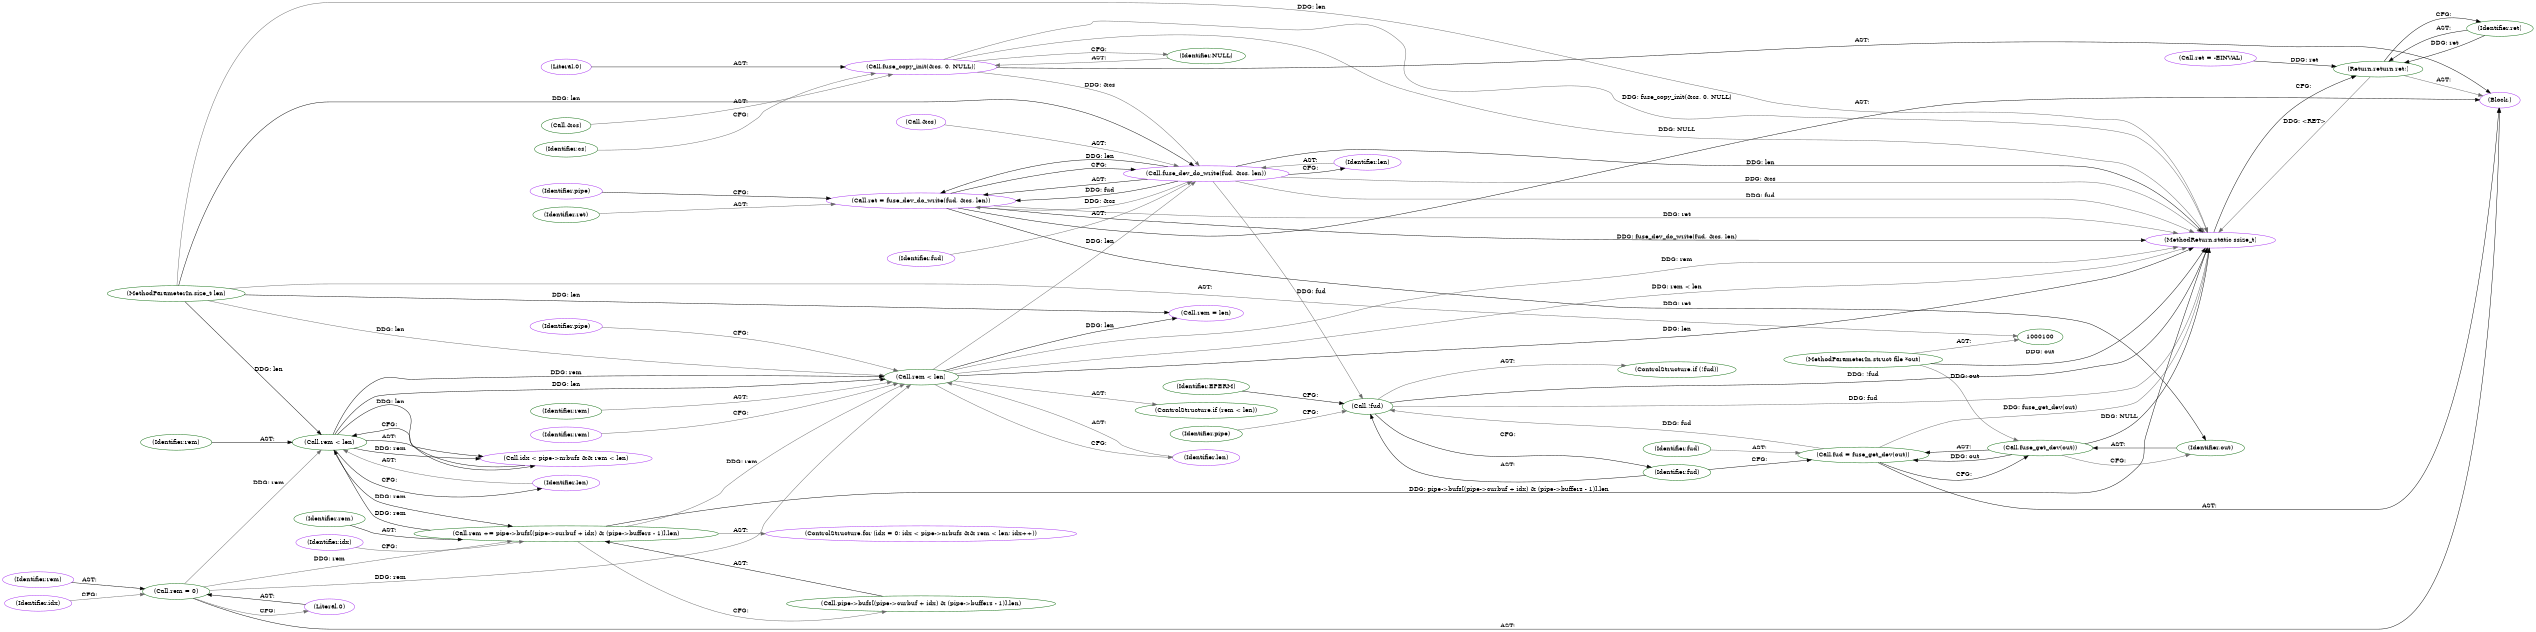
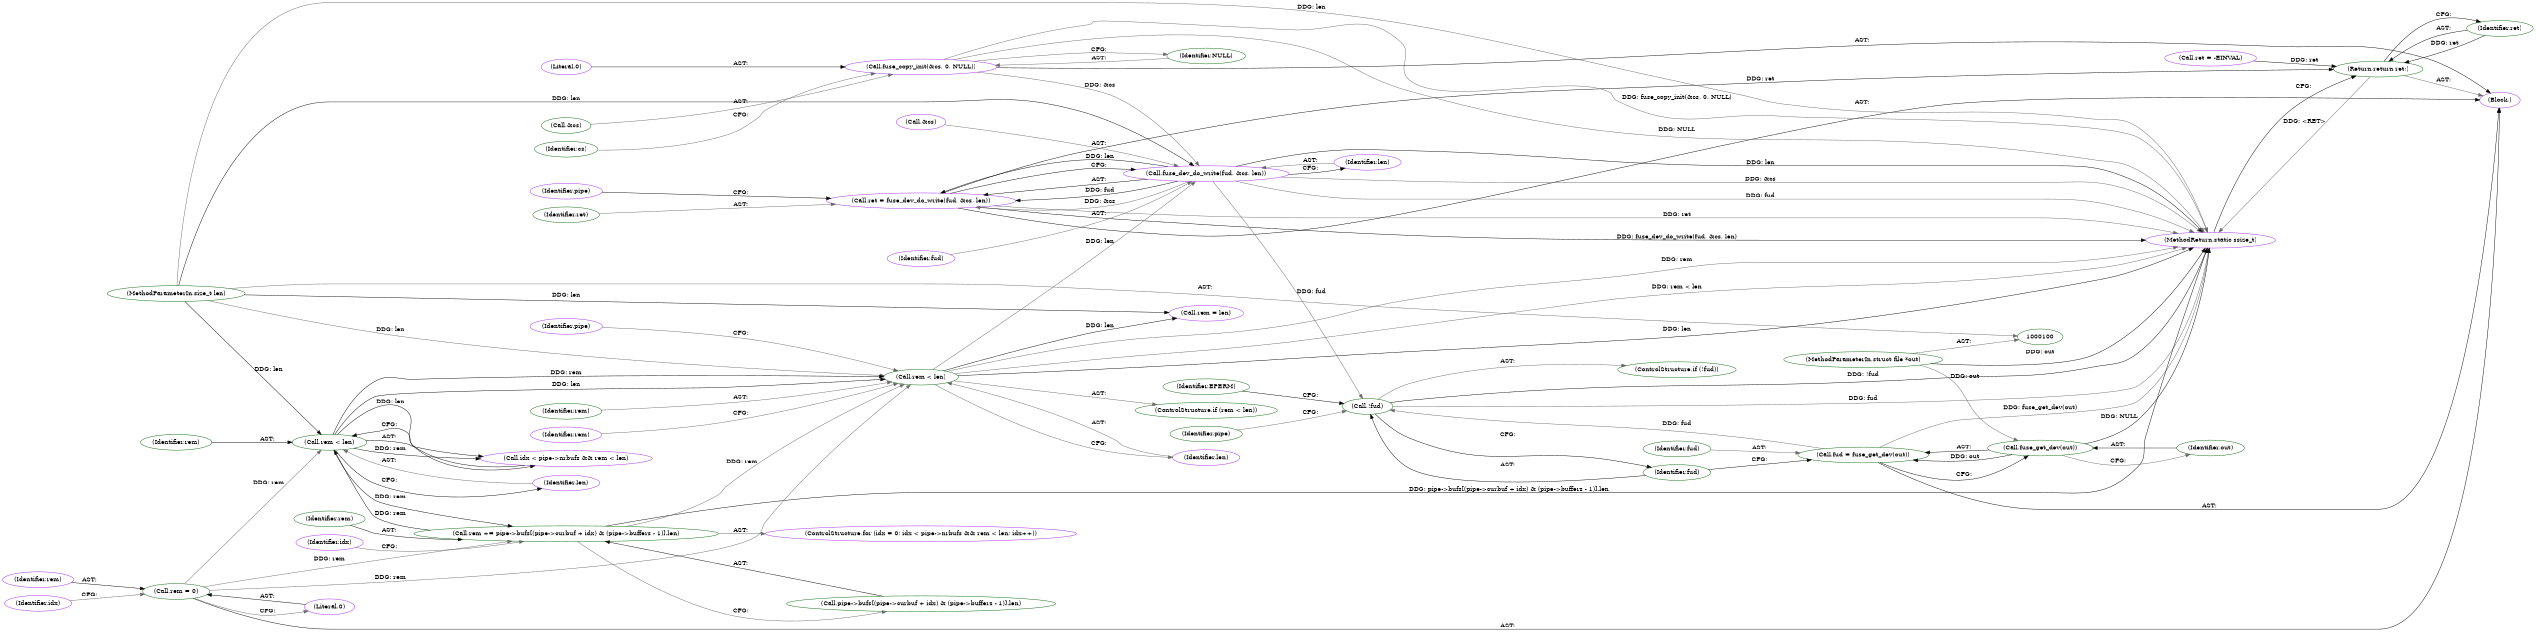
edge "(Call,ret = fuse_dev_do_write(fud, &cs, len))" -> "(Identifier,out)": now "(Call,ret = fuse_dev_do_write(fud, &cs, len))" -> "(Return,return ret;)"
